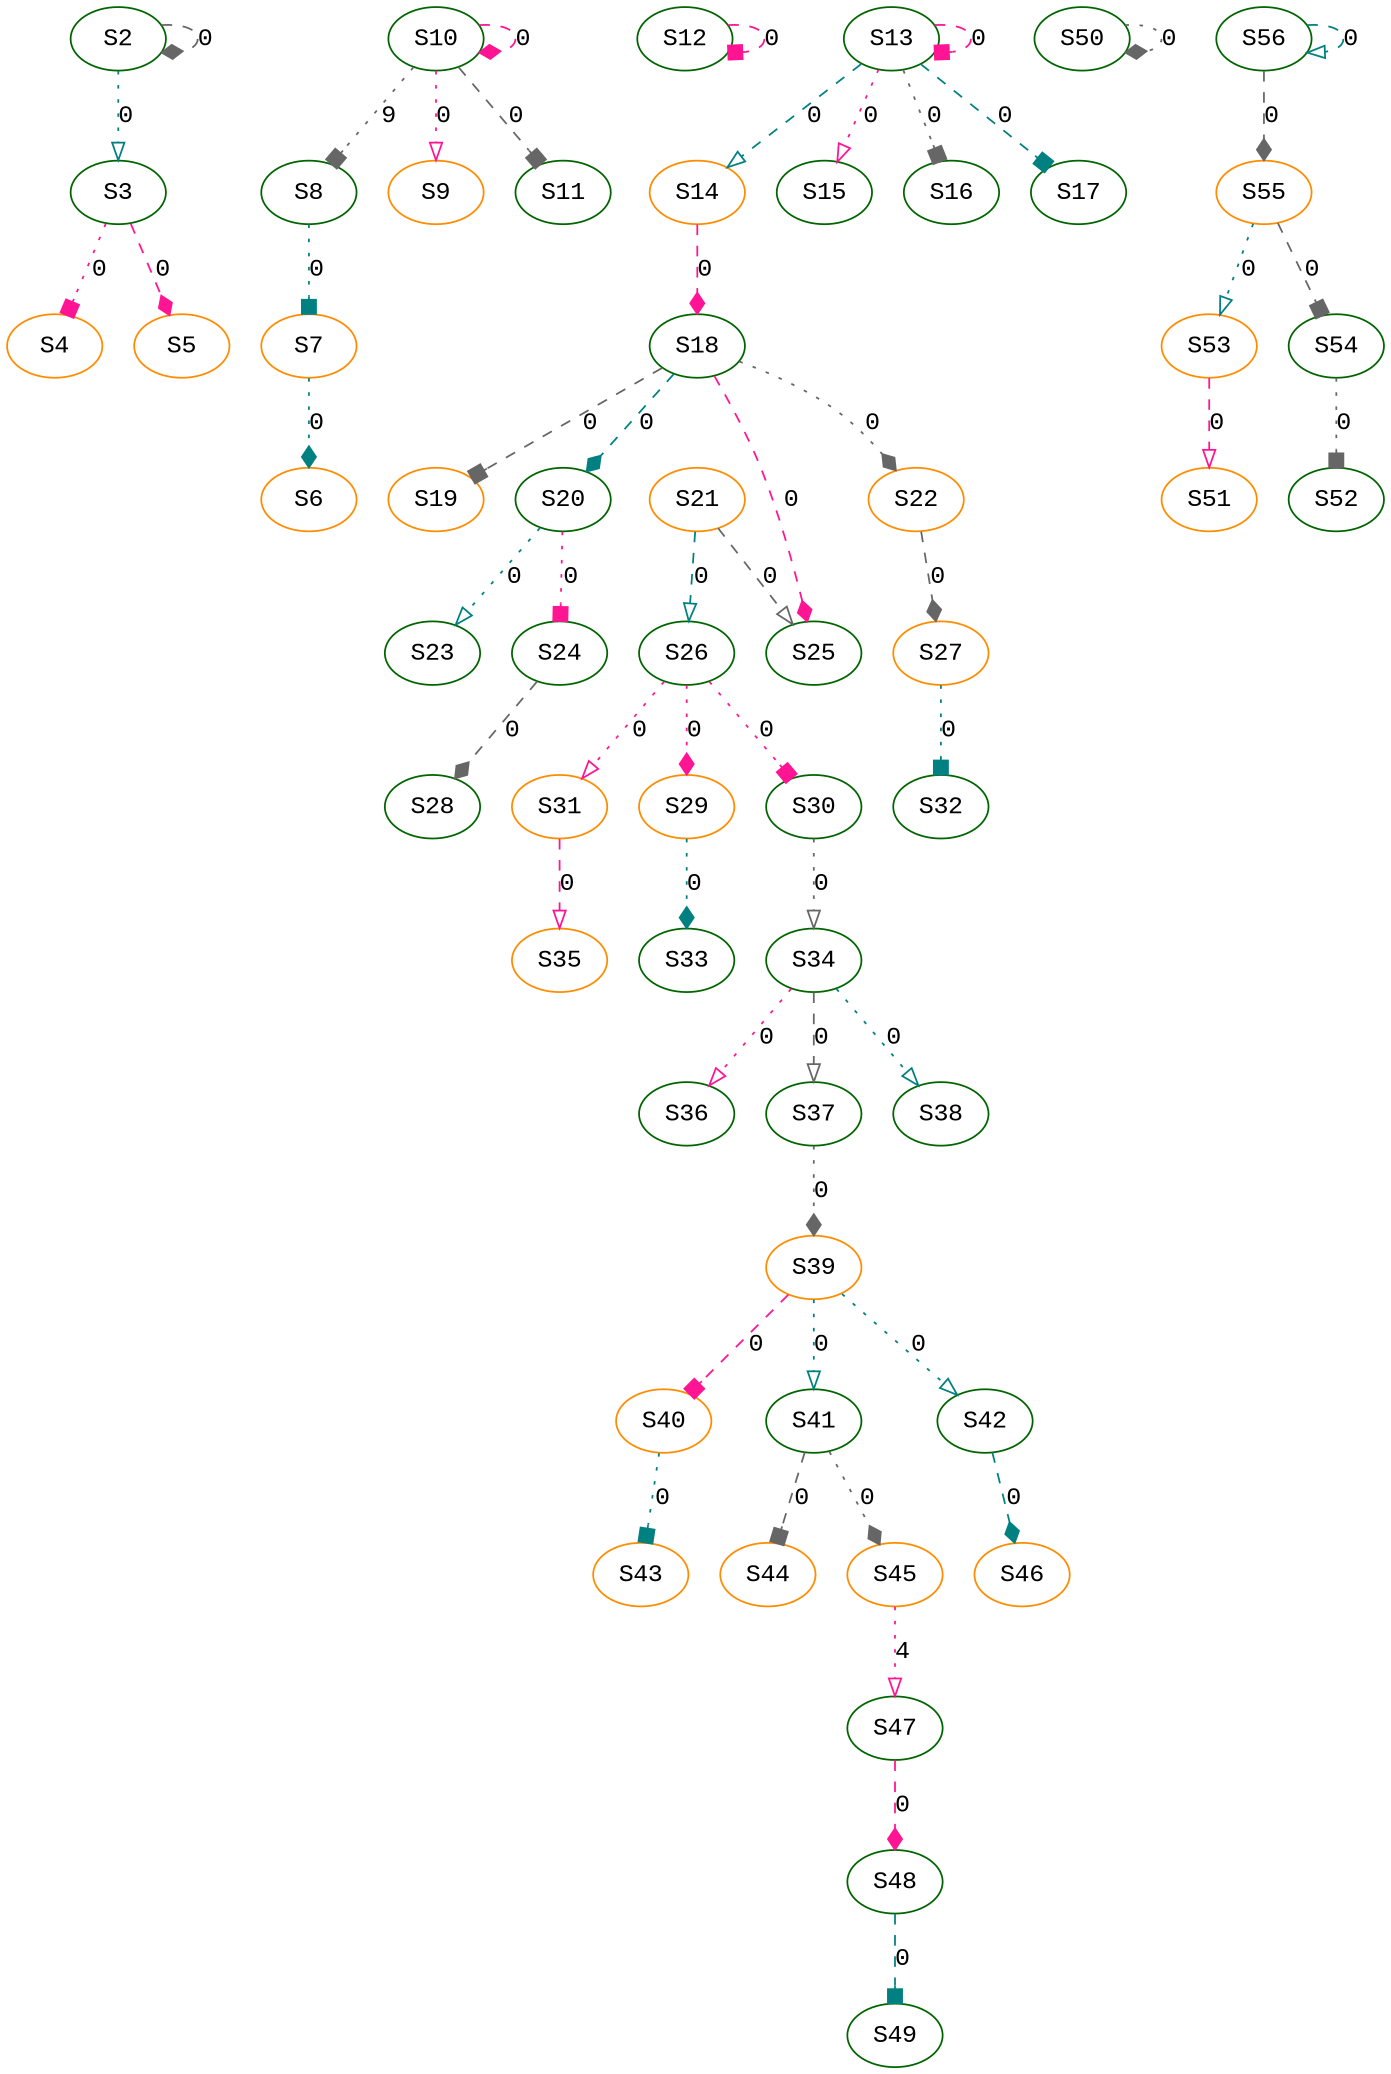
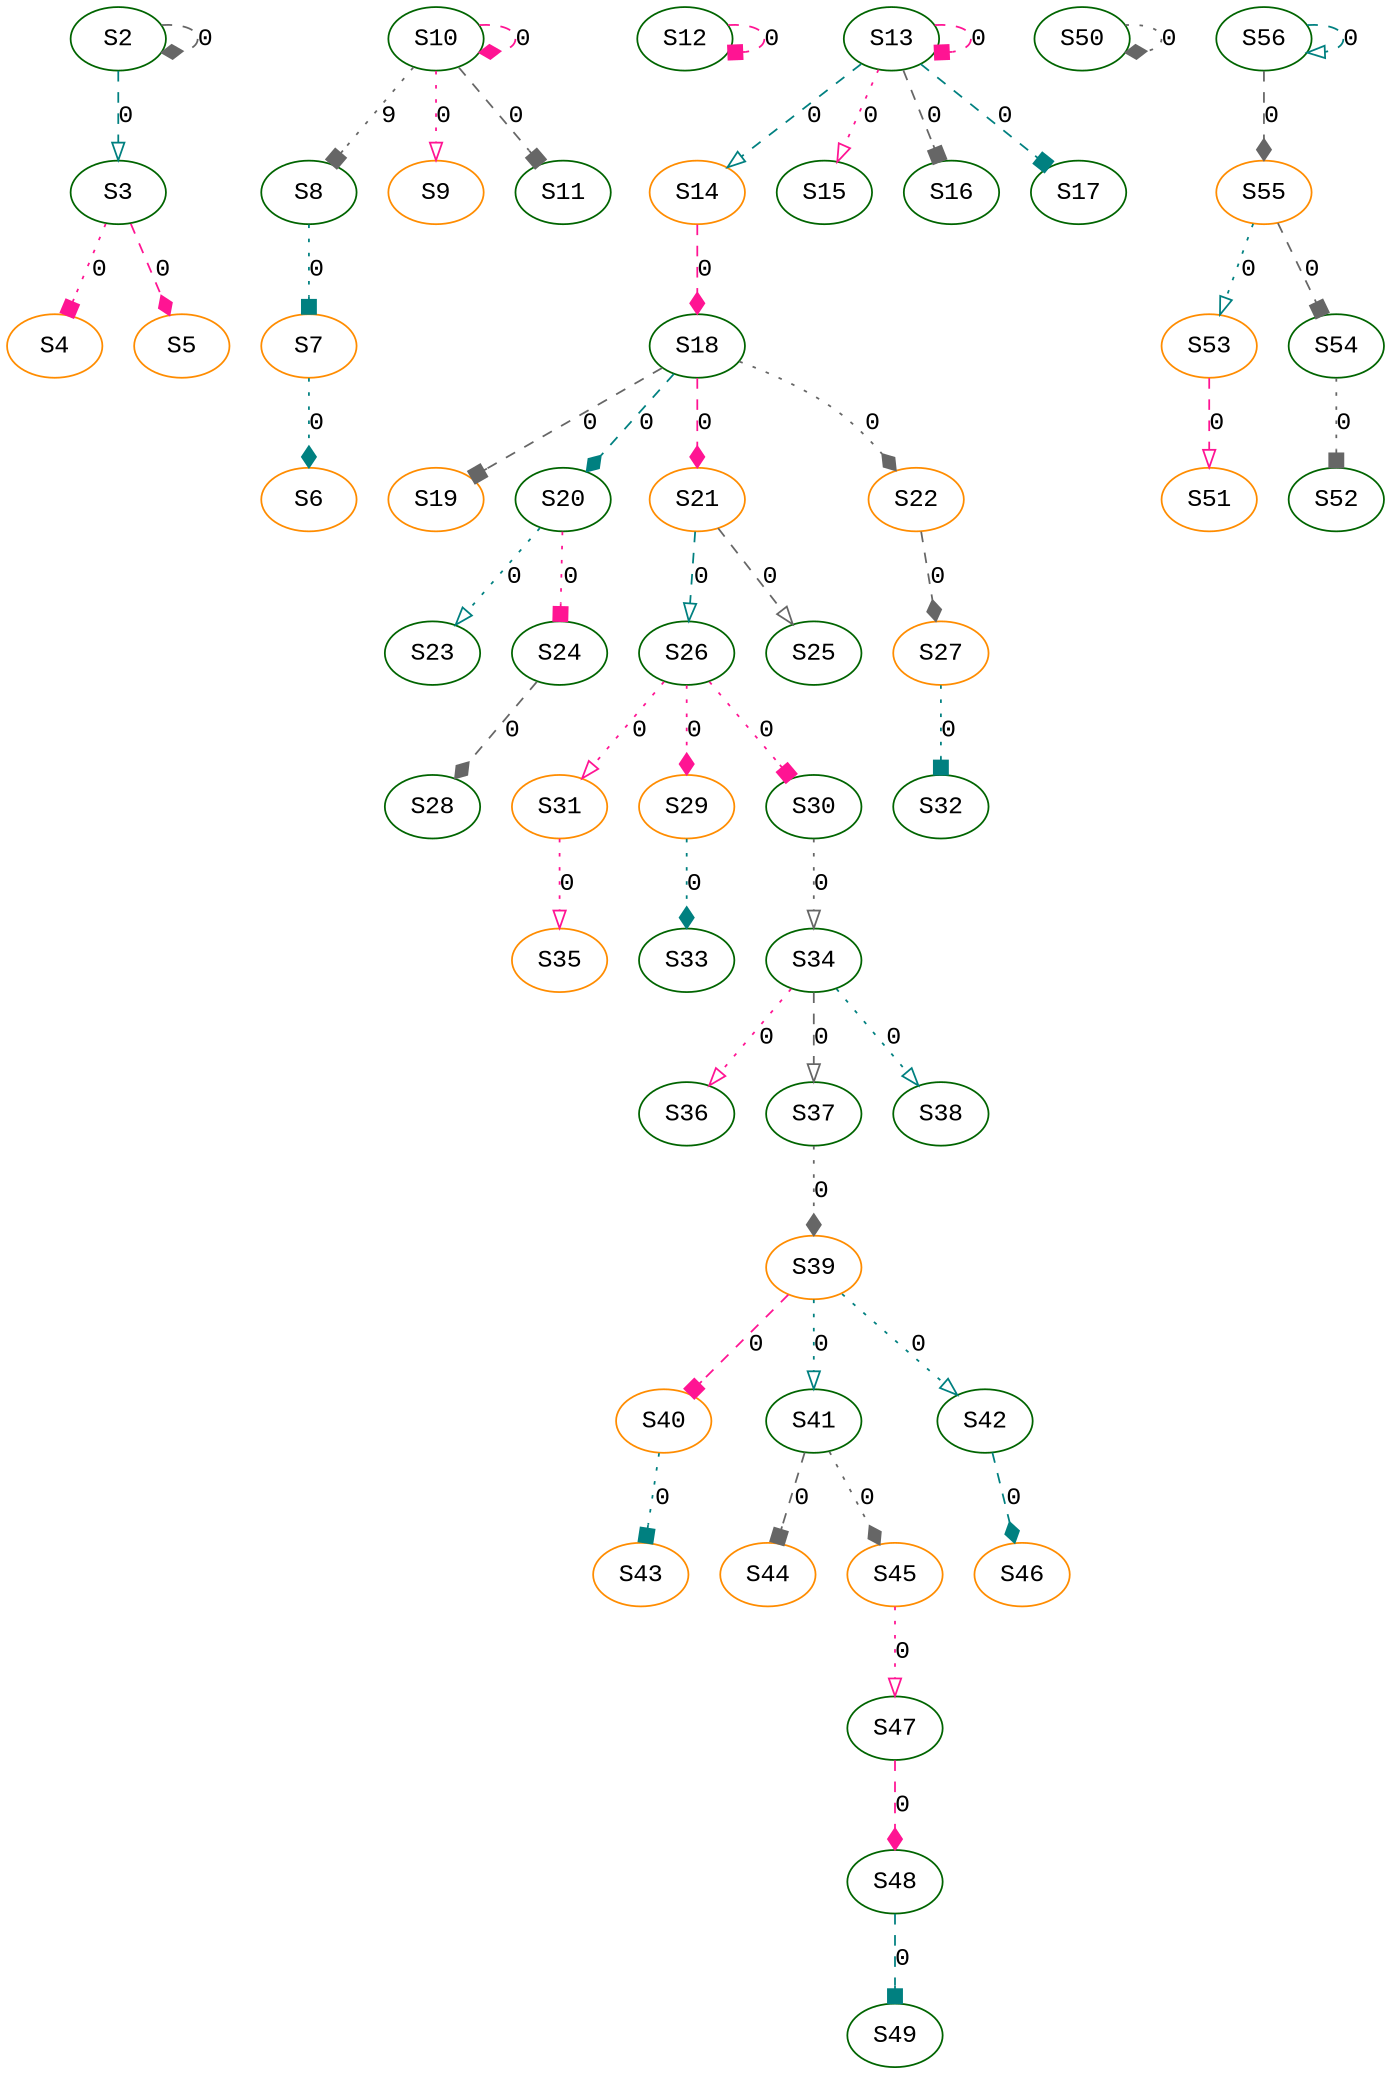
edge "S2" -> "S3": style dotted -> dashed
edge "S13" -> "S16": style dotted -> dashed
edge "S18" -> "S25": now "S18" -> "S21"
edge "S31" -> "S35": style dashed -> dotted
edge "S45" -> "S47": label "4" -> "0"
